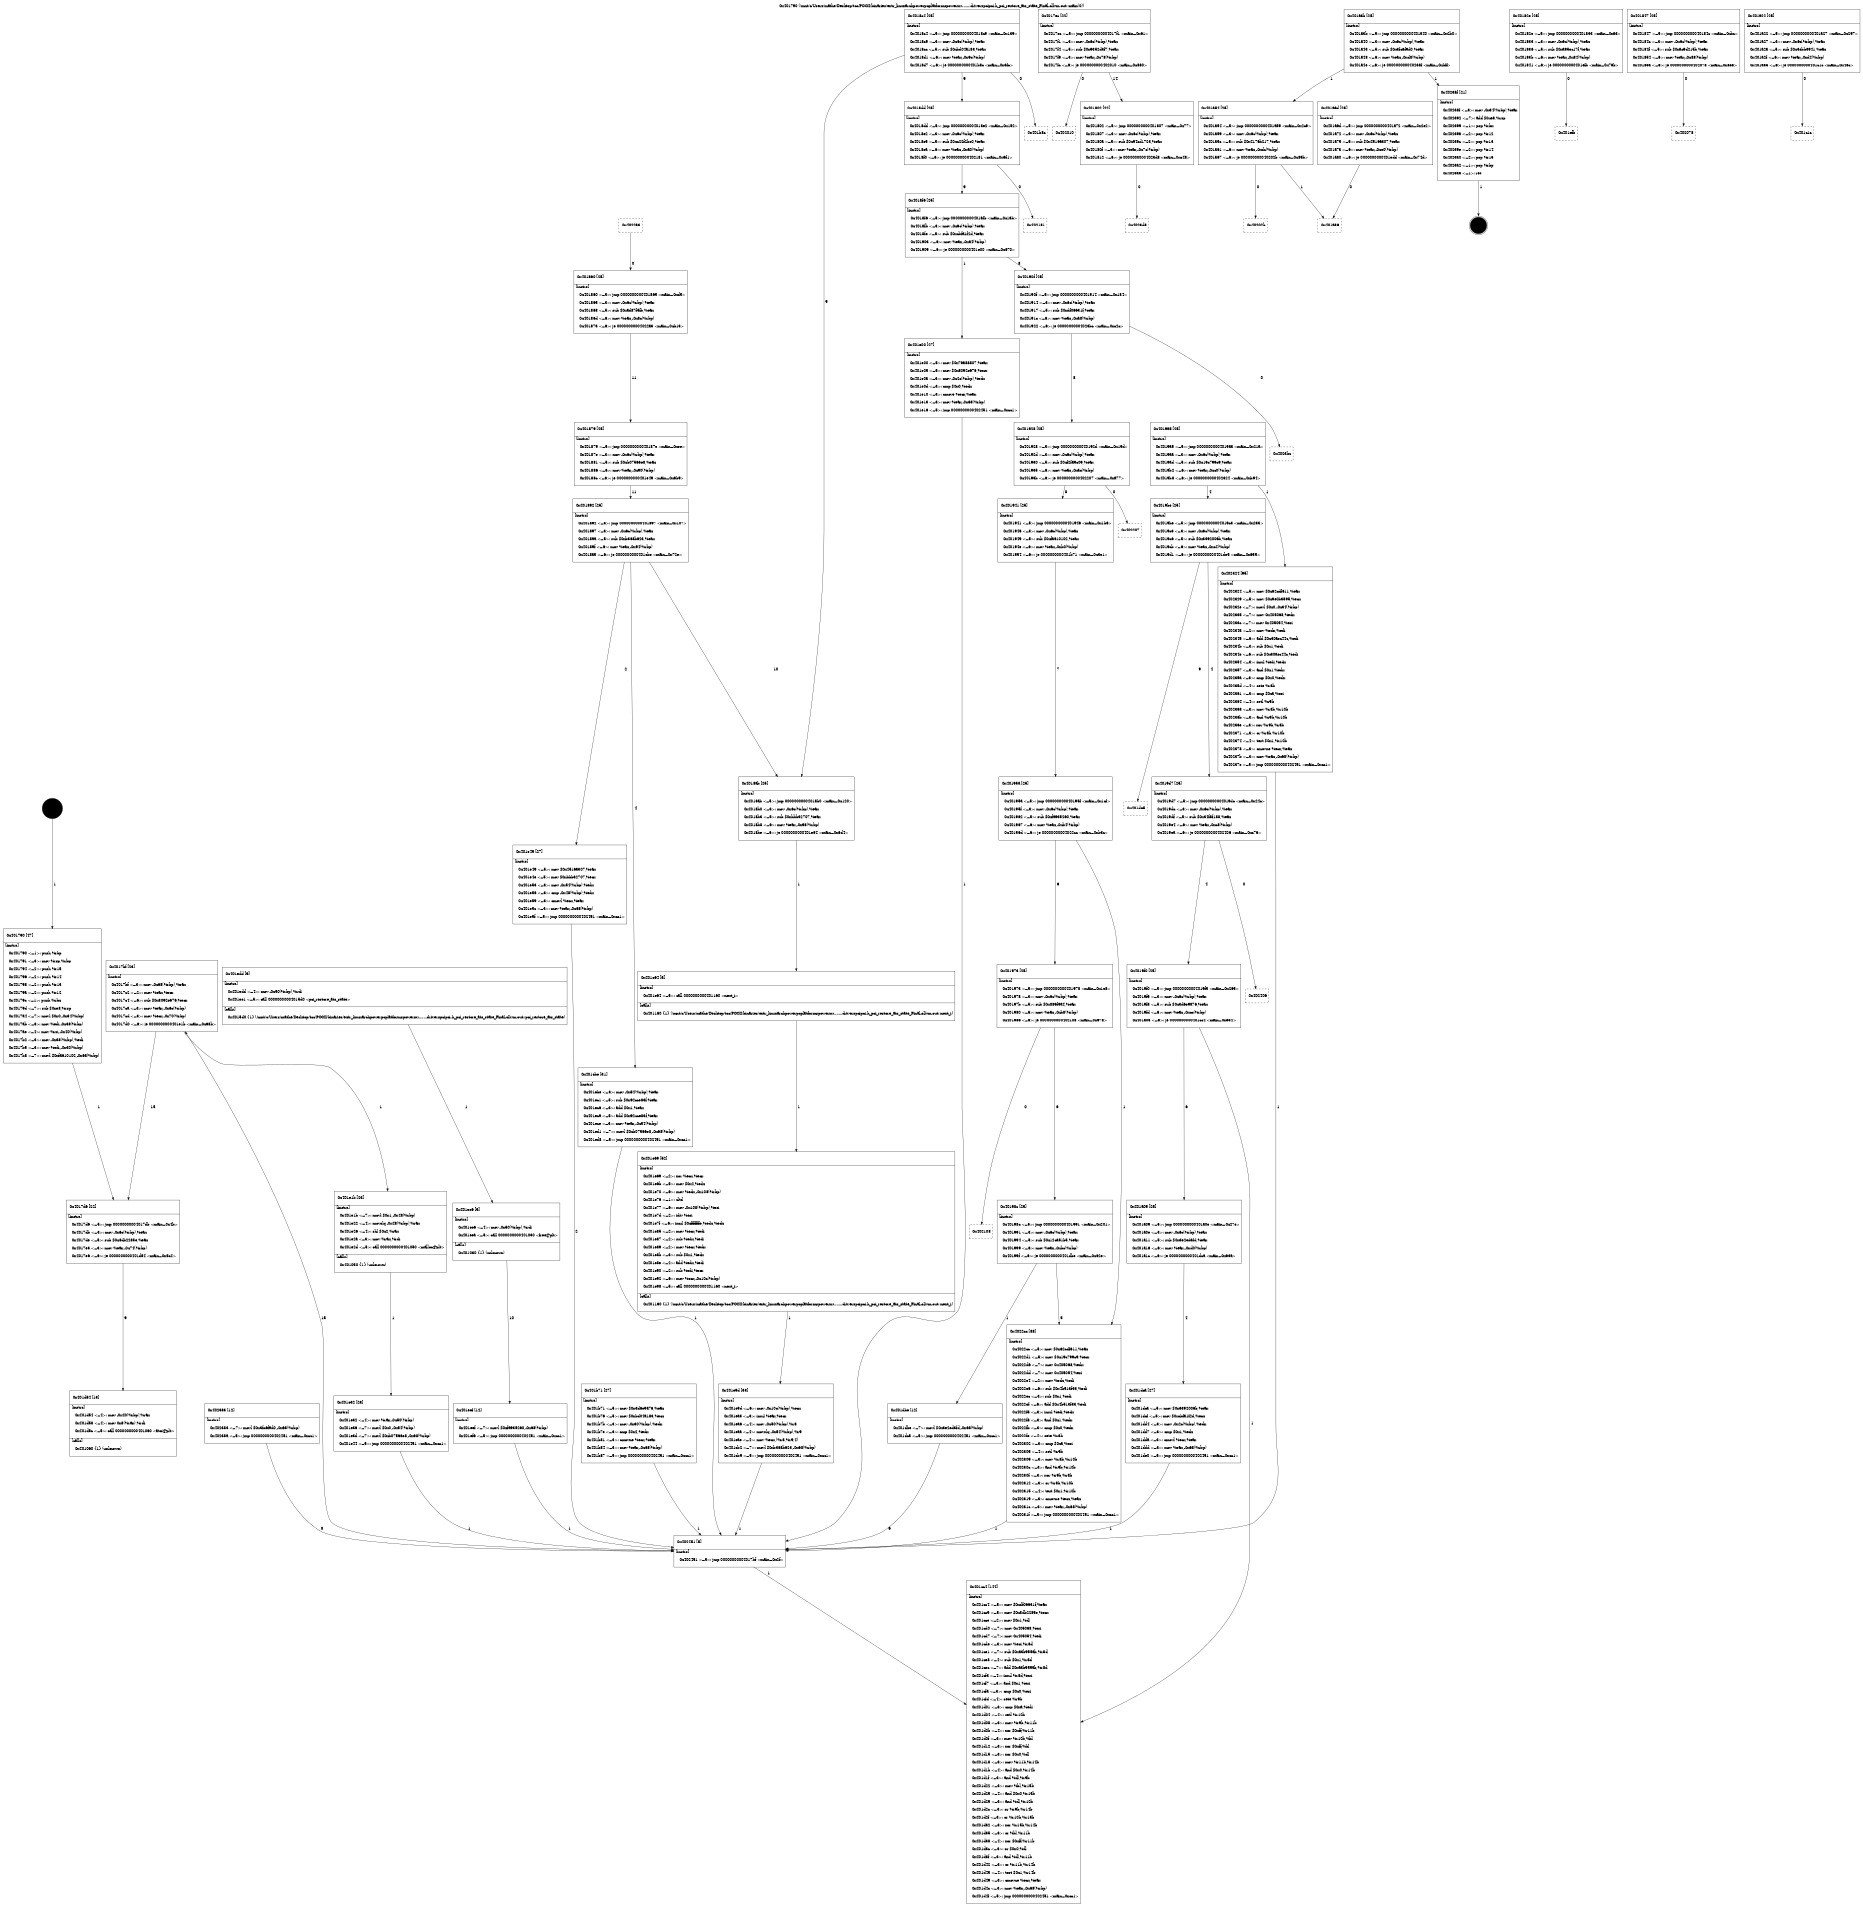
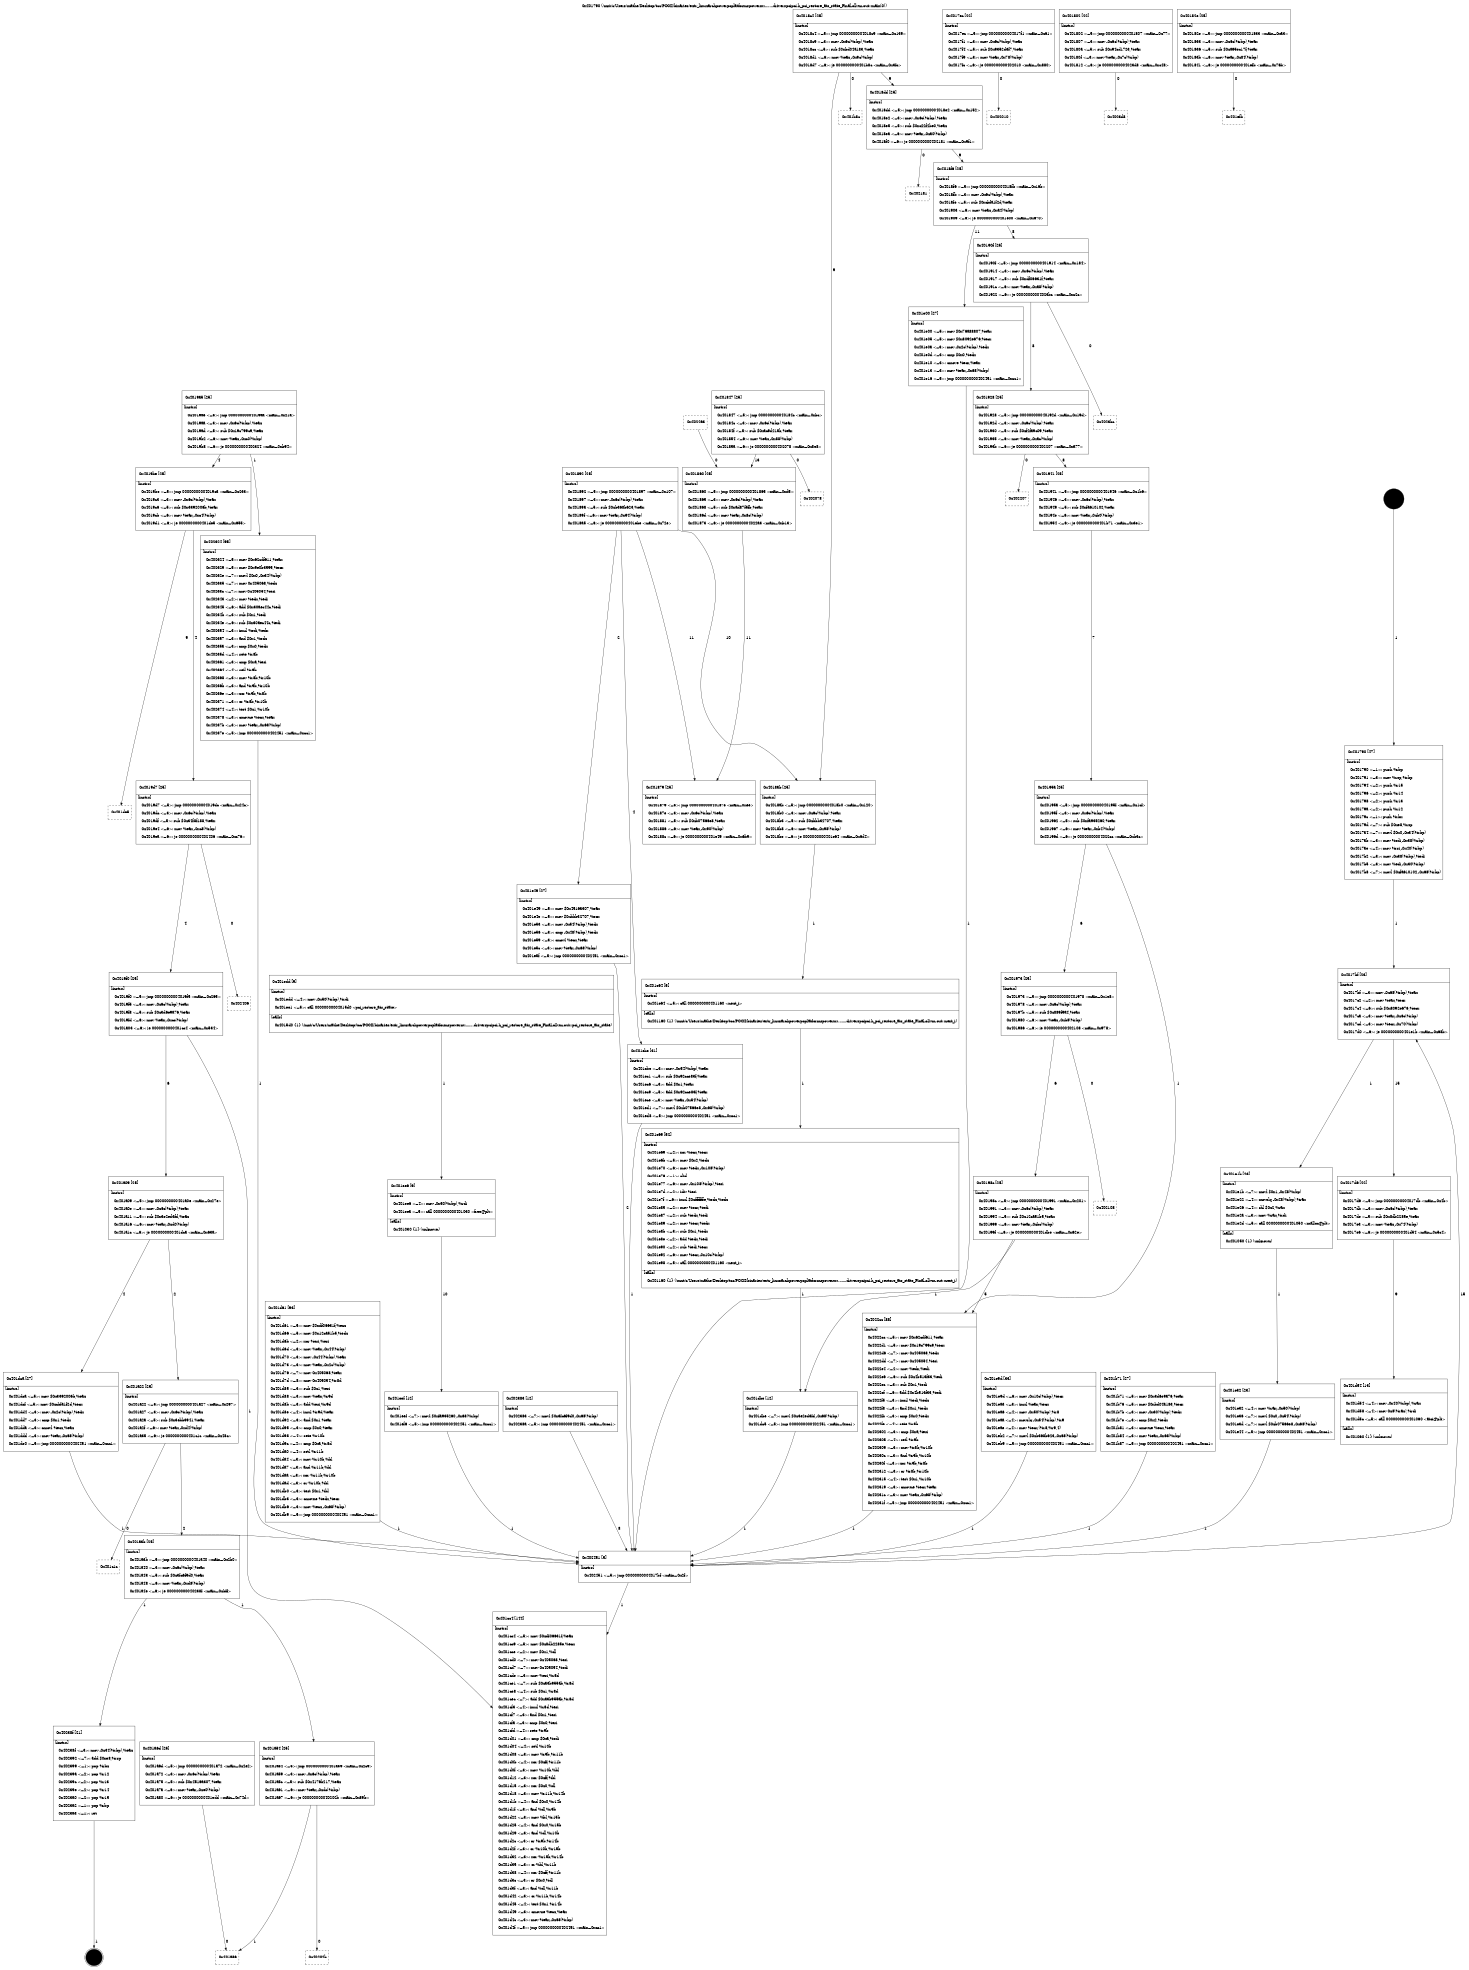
edge "0x4017ec [22]" -> "0x401802 [22]": removed, label "14"
edge "0x4018f6 [25]" -> "0x401e00 [27]": label " 1" -> " 11"
edge "0x401847 [25]" -> "0x401860 [25]": added, label "13"
edge "0x401879 [25]" -> "0x401892 [25]": reversed
edge "0x401790 [47]" -> "0x4017d6 [22]": now "0x401790 [47]" -> "0x4017bf [23]"
edge "0x401a09 [25]" -> "0x401a22 [25]": added, label "2"
edge "0x401e69 [52]" -> "0x401e9d [33]": now "0x401e69 [52]" -> "0x401dbe [12]"
node "0x401d61 [93]": added
edge "0x401a22 [25]" -> "0x401a3b [25]": added, label "2"
edge "0x401dbe [12]" -> "0x402451 [5]": label " 6" -> " 1"
